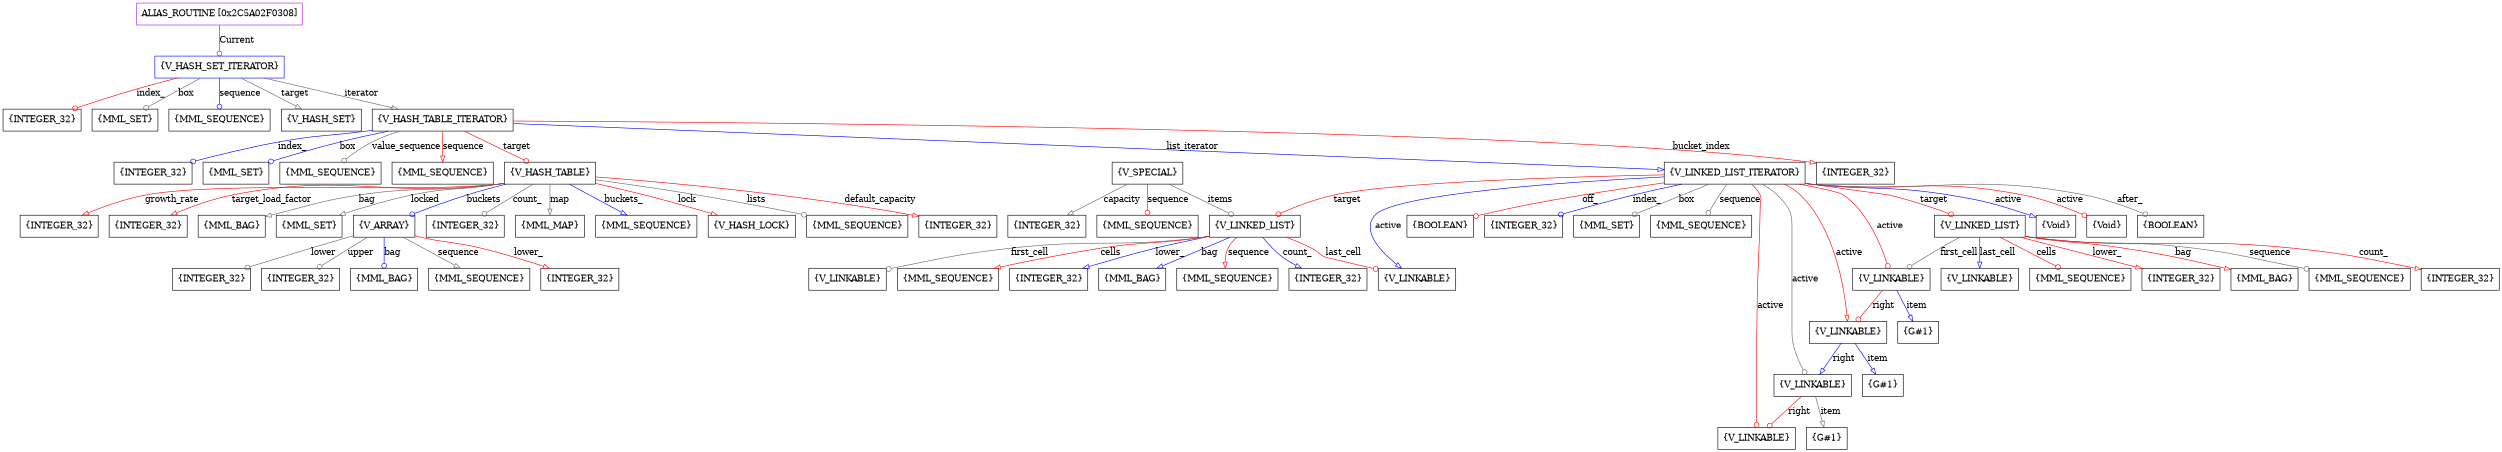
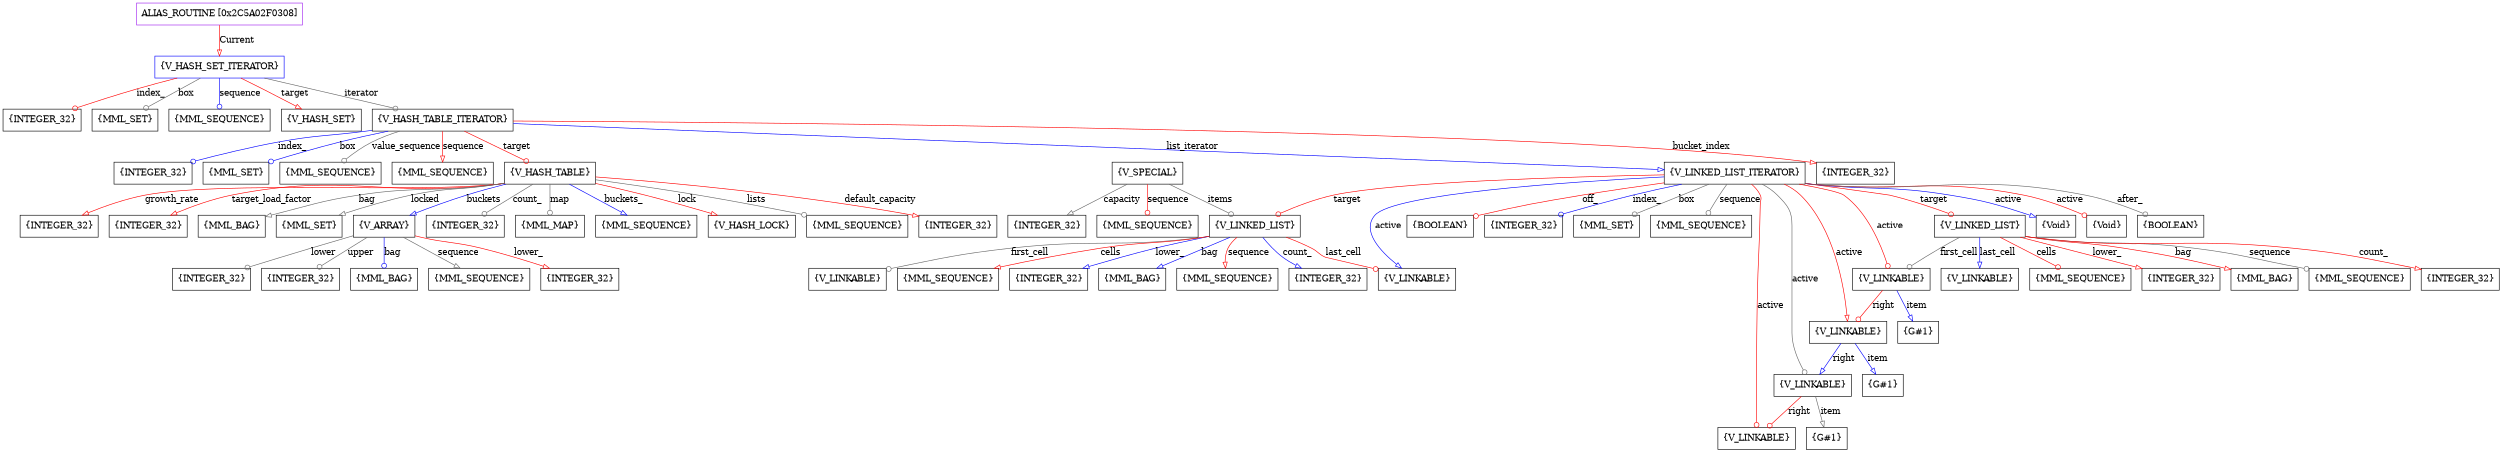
edge "ALIAS_ROUTINE [0x2C5A02F0308]" -> "{V_HASH_SET_ITERATOR}": arrowhead odot -> onormal
edge "{V_HASH_SET_ITERATOR}" -> "{V_HASH_SET}": color gray40 -> red
edge "{V_HASH_SET_ITERATOR}" -> "{V_HASH_TABLE_ITERATOR}": arrowhead onormal -> odot
edge "{V_HASH_TABLE}" -> "{V_ARRAY}": arrowhead odot -> onormal
edge "{V_HASH_TABLE}" -> "{MML_MAP}": arrowhead onormal -> odot
